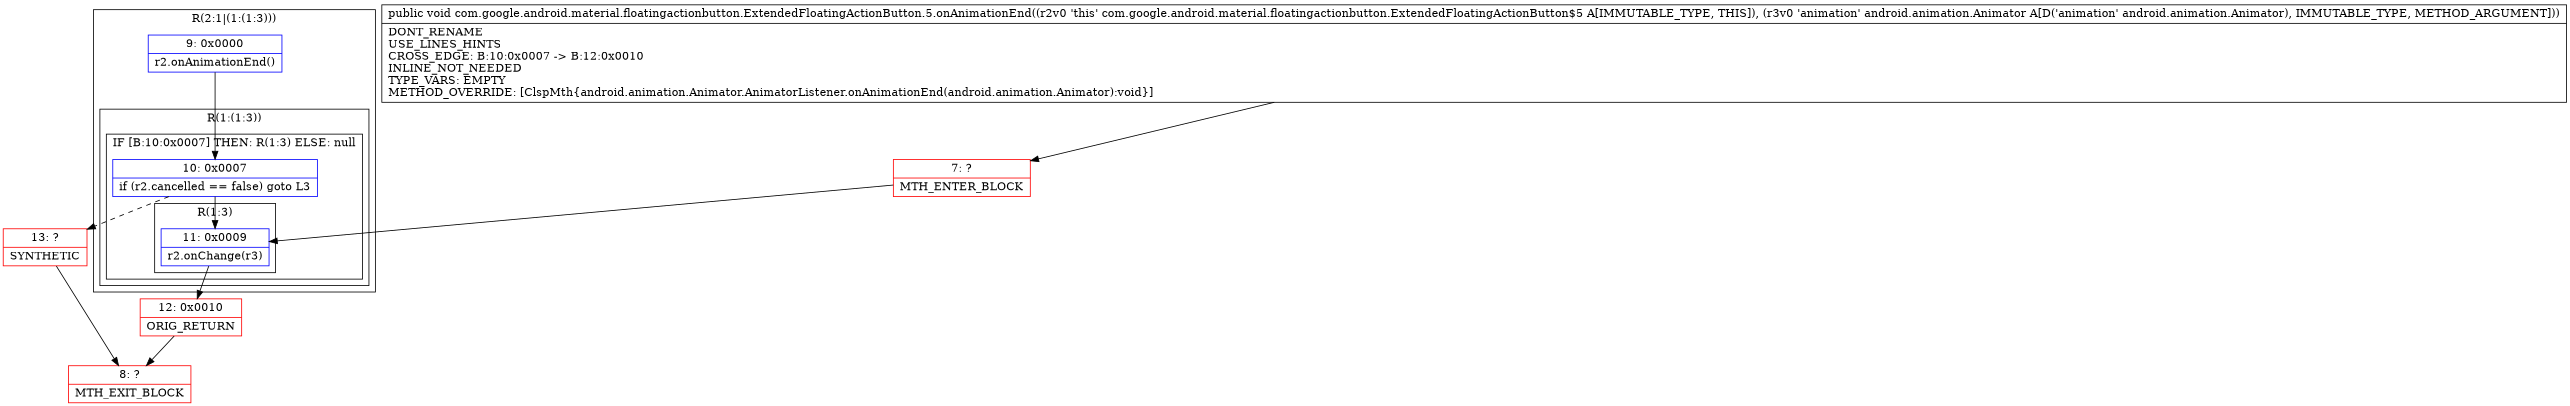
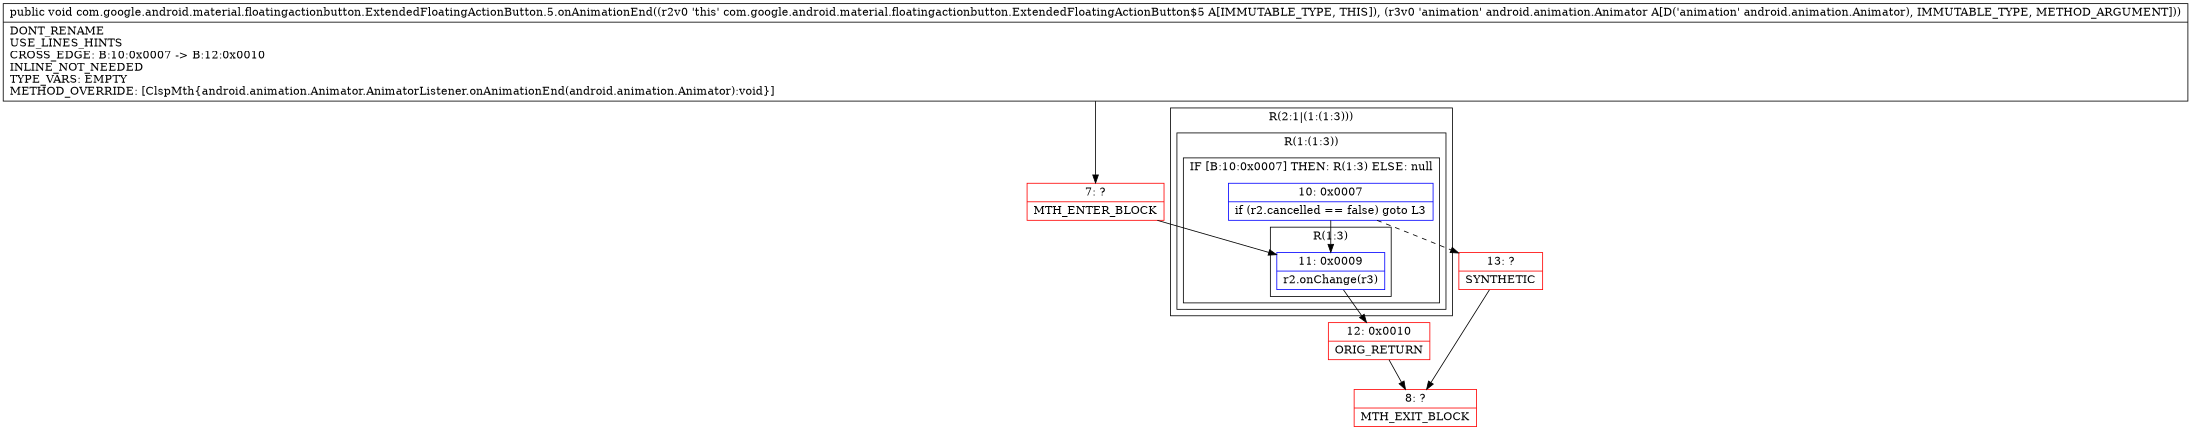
node "9: 0x0000": removed
